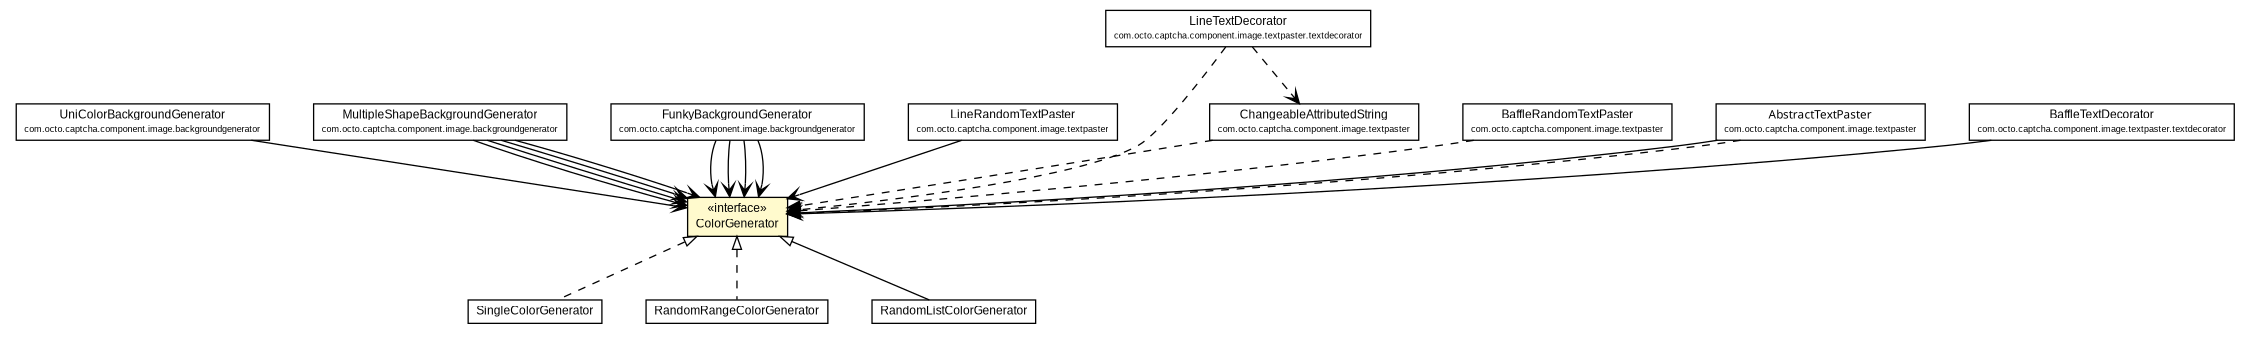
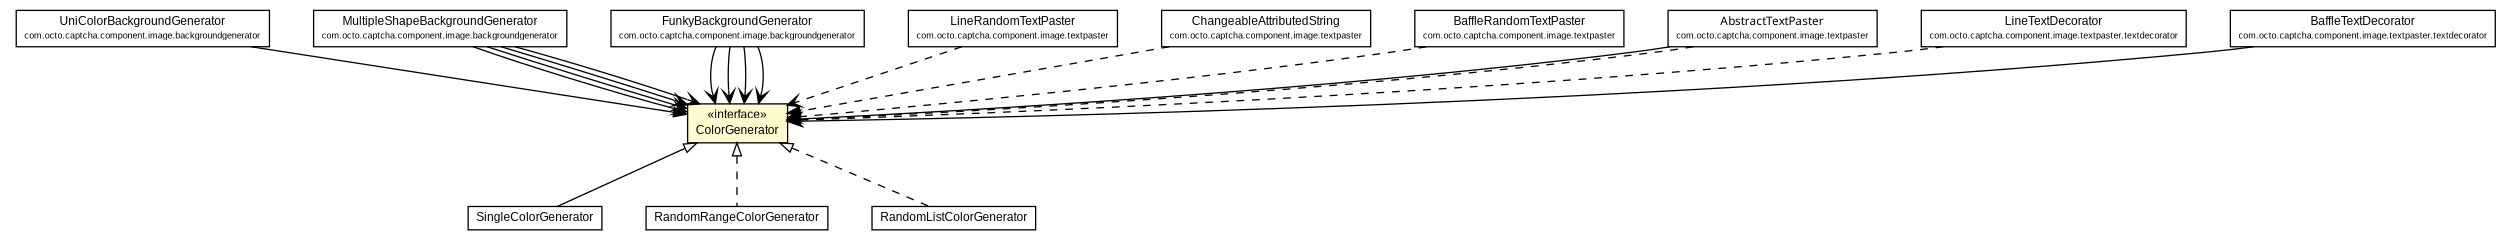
edge "LineTextDecorator" -> "ChangeableAttributedString": removed
edge "LineRandomTextPaster" -> "ColorGenerator": style solid -> dashed
edge "UniColorBackgroundGenerator" -> "ColorGenerator": arrowhead open -> normal
edge "SingleColorGenerator" -> "ColorGenerator": style dashed -> solid
edge "RandomListColorGenerator" -> "ColorGenerator": style solid -> dashed
